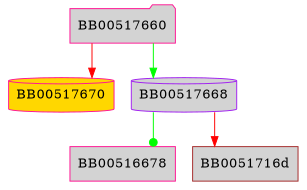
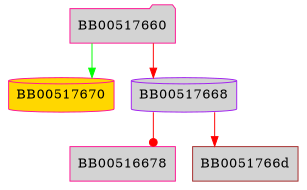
edge "BB00517660" -> "BB00517670": color red -> green
edge "BB00517660" -> "BB00517668": color green -> red
edge "BB00517668" -> "BB00516678": color green -> red
node "BB0051716d": label "BB0051716d" -> "BB0051766d"
